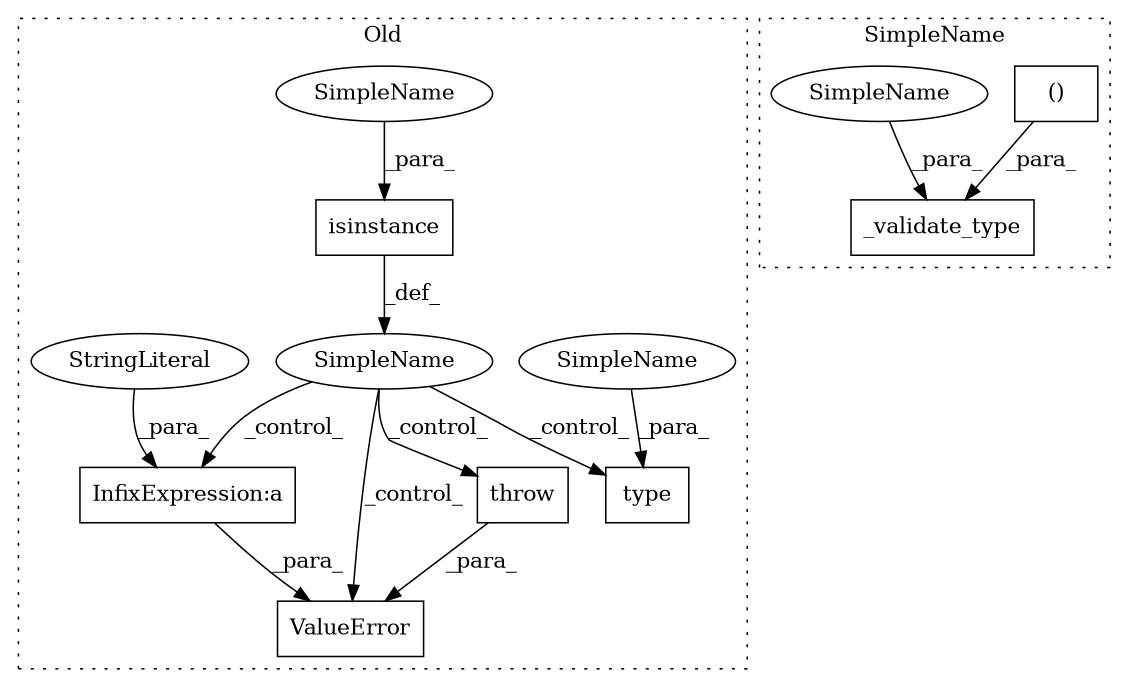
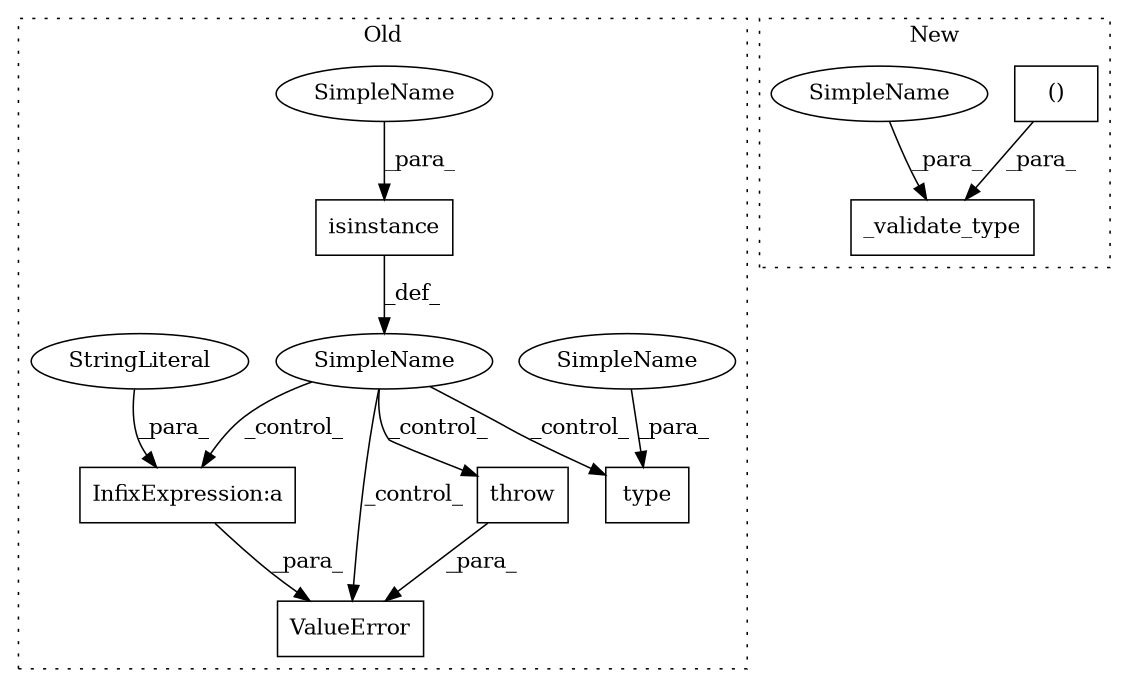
cluster "SimpleName": label "SimpleName" -> "New"
